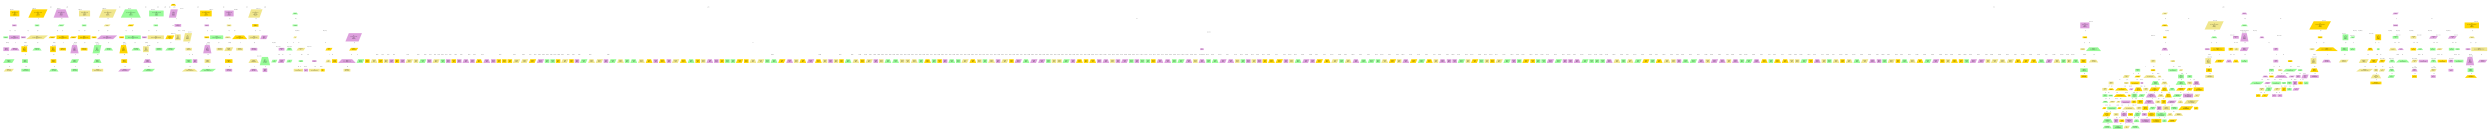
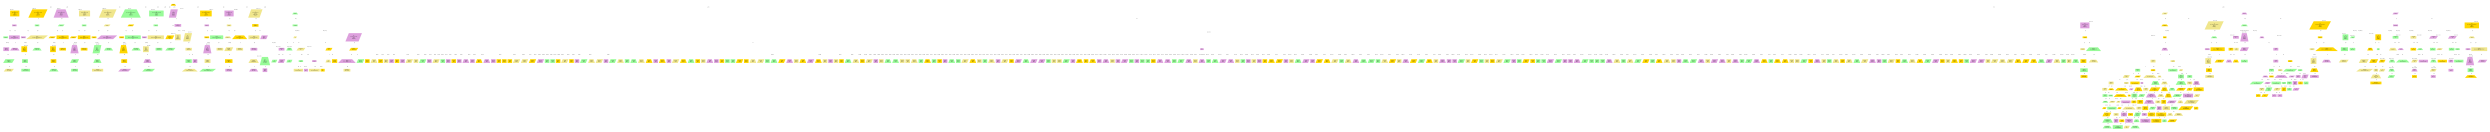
node "Constant type: unsigned long int value: 0x0000F000UL": fillcolor palegreen -> gold
